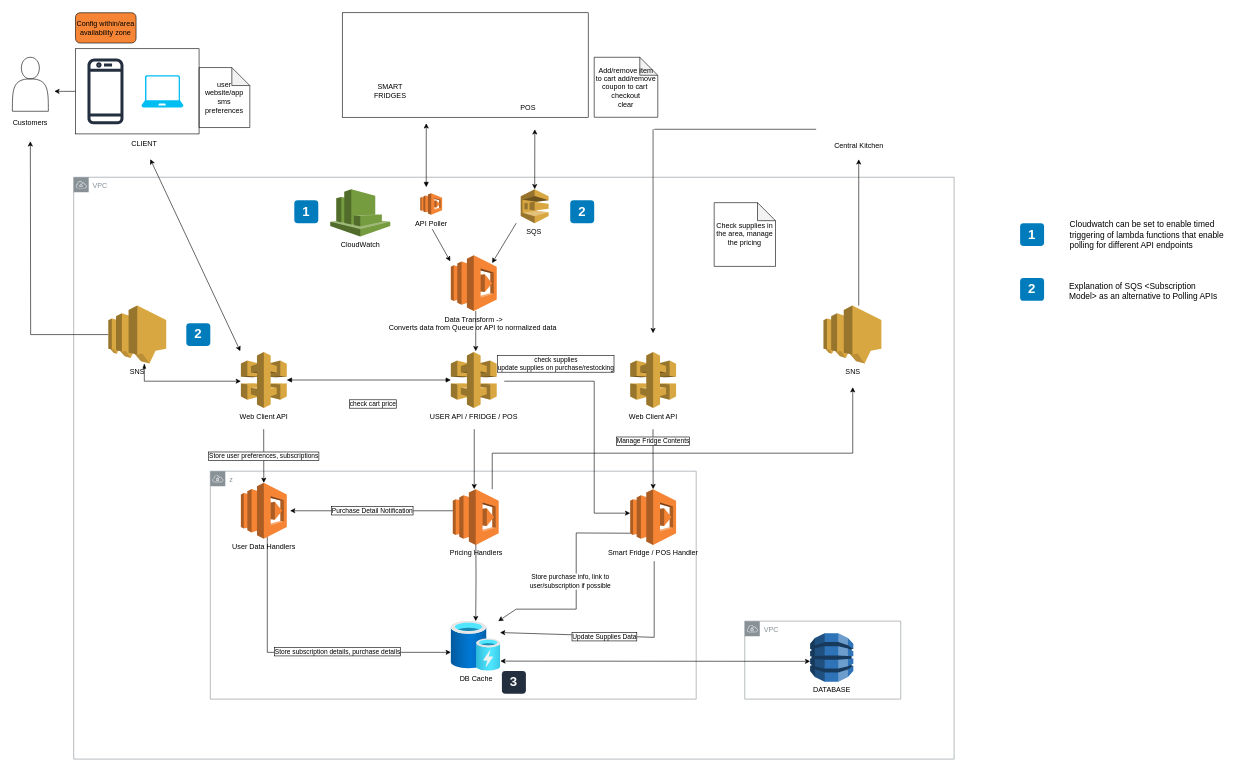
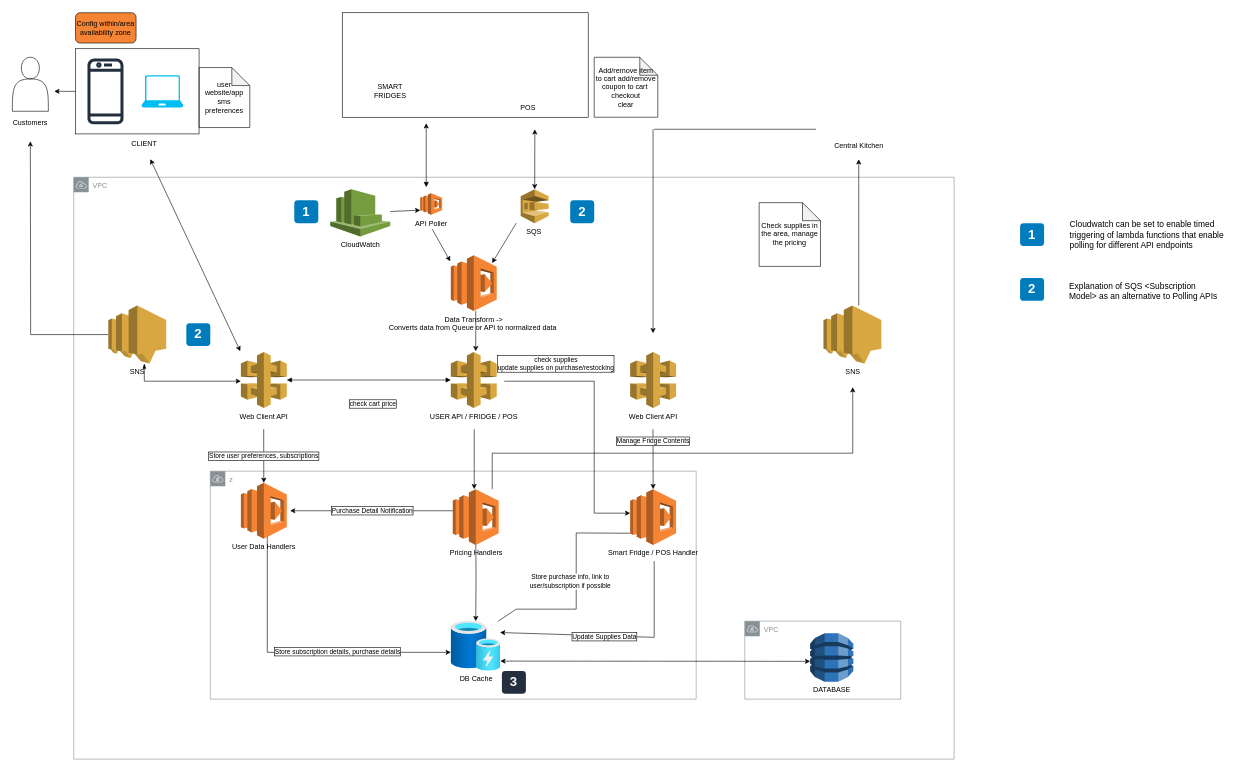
edge "CloudWatch" -> "API Poller": added
node "Check supplies in the area, manage the pricing": moved (745, 235) -> (790, 235)
edge "Smart Fridge / POS Handler" -> "DB Cache": arrowhead classic -> none
